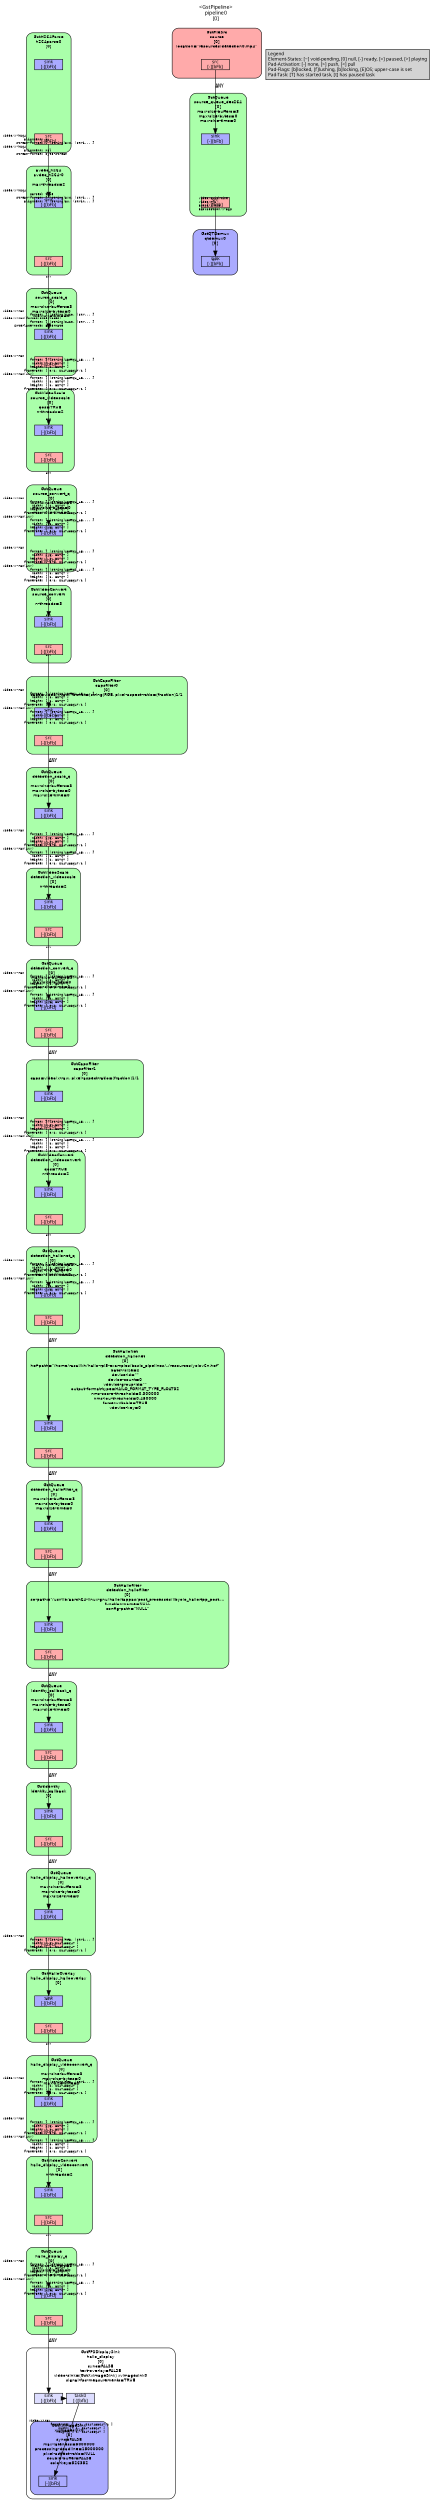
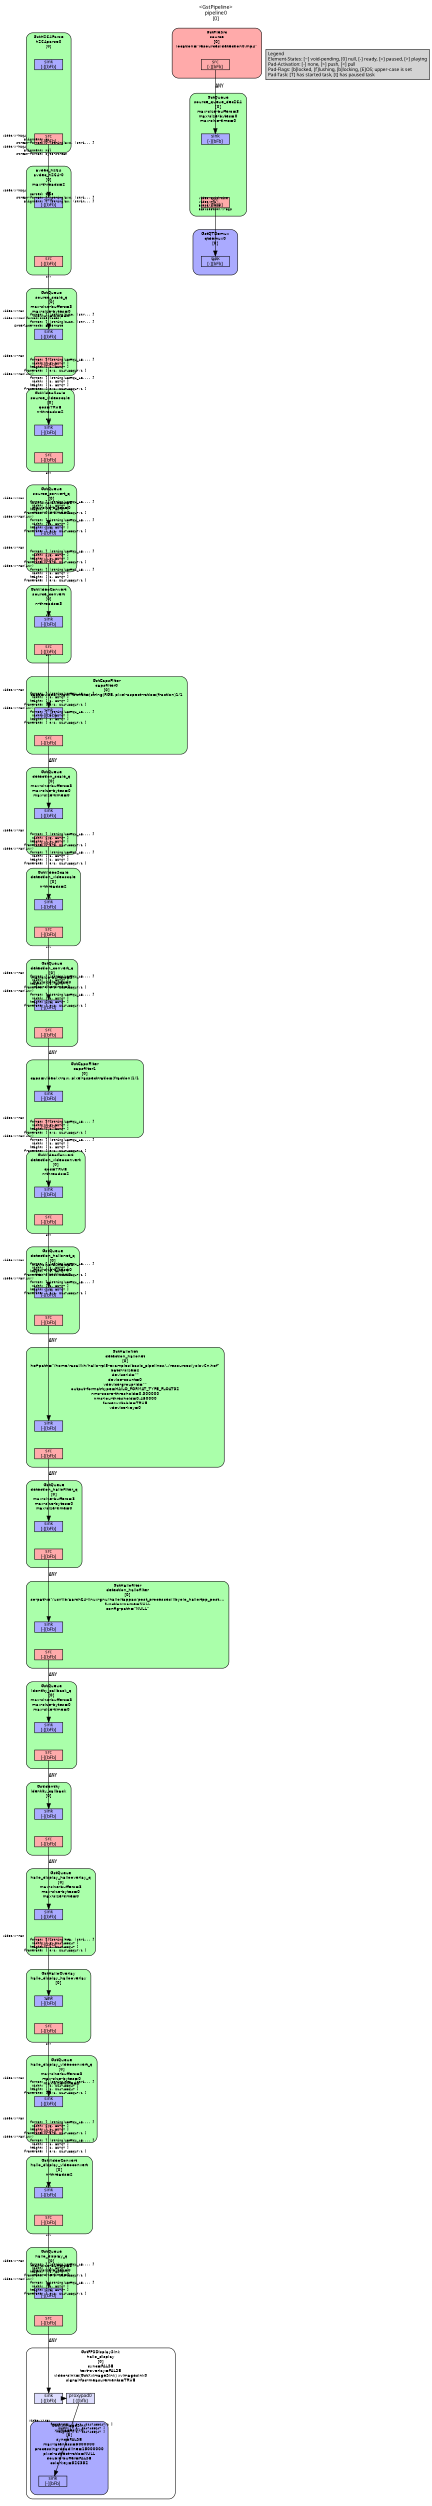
node "task0 [-][bfb]": label "task0 [-][bfb]" -> "proxypad0 [-][bfb]"
